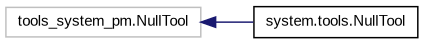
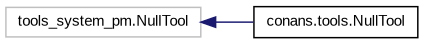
node "system.tools.NullTool": label "system.tools.NullTool" -> "conans.tools.NullTool"
